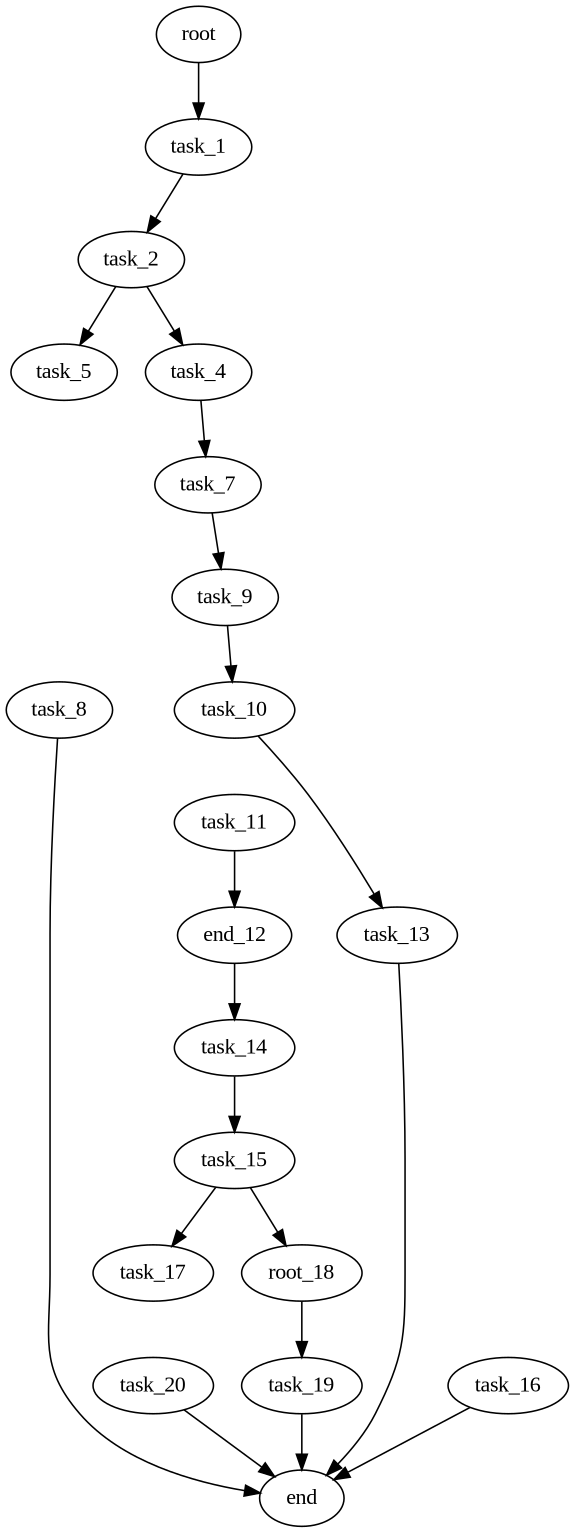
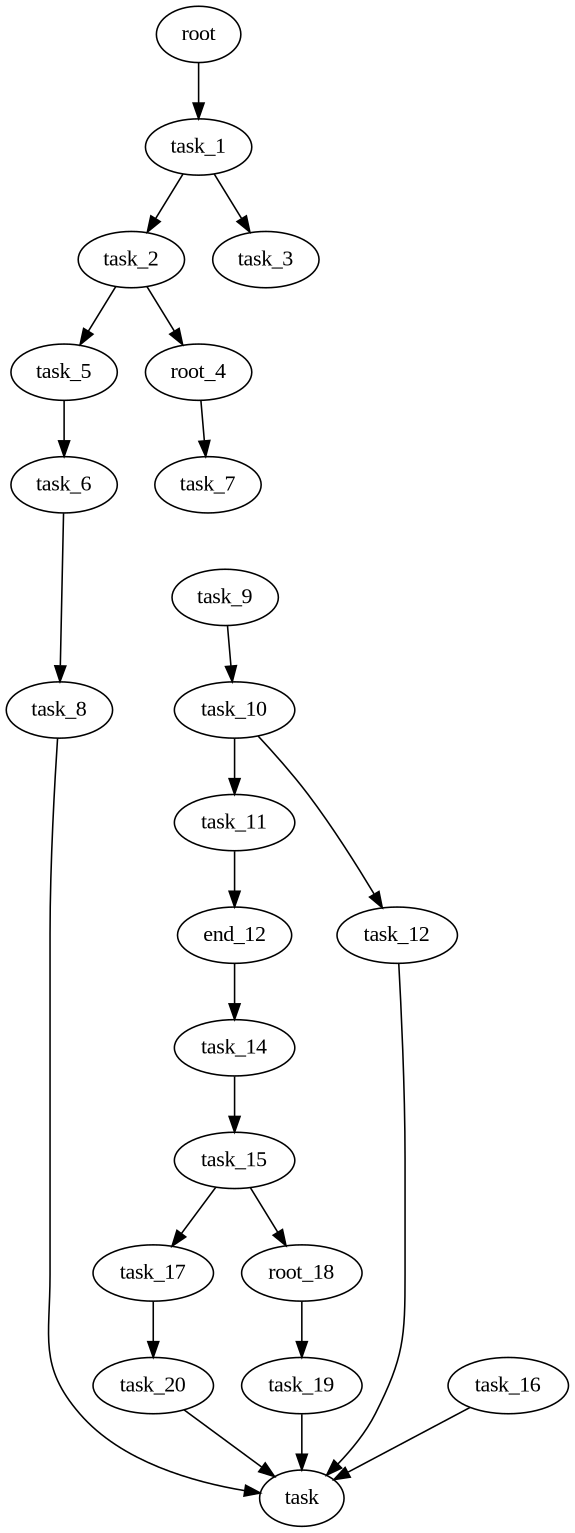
node "task_3": added
node "task_4": label "task_4" -> "root_4"
node "task_6": added
edge "task_7" -> "task_9": removed
edge "task_10" -> "task_11": added
node "task_13": label "task_13" -> "task_12"
edge "task_17" -> "task_20": added
node "end": label "end" -> "task"
